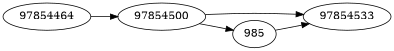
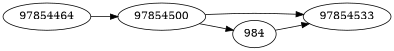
node "985": label "985" -> "984"
